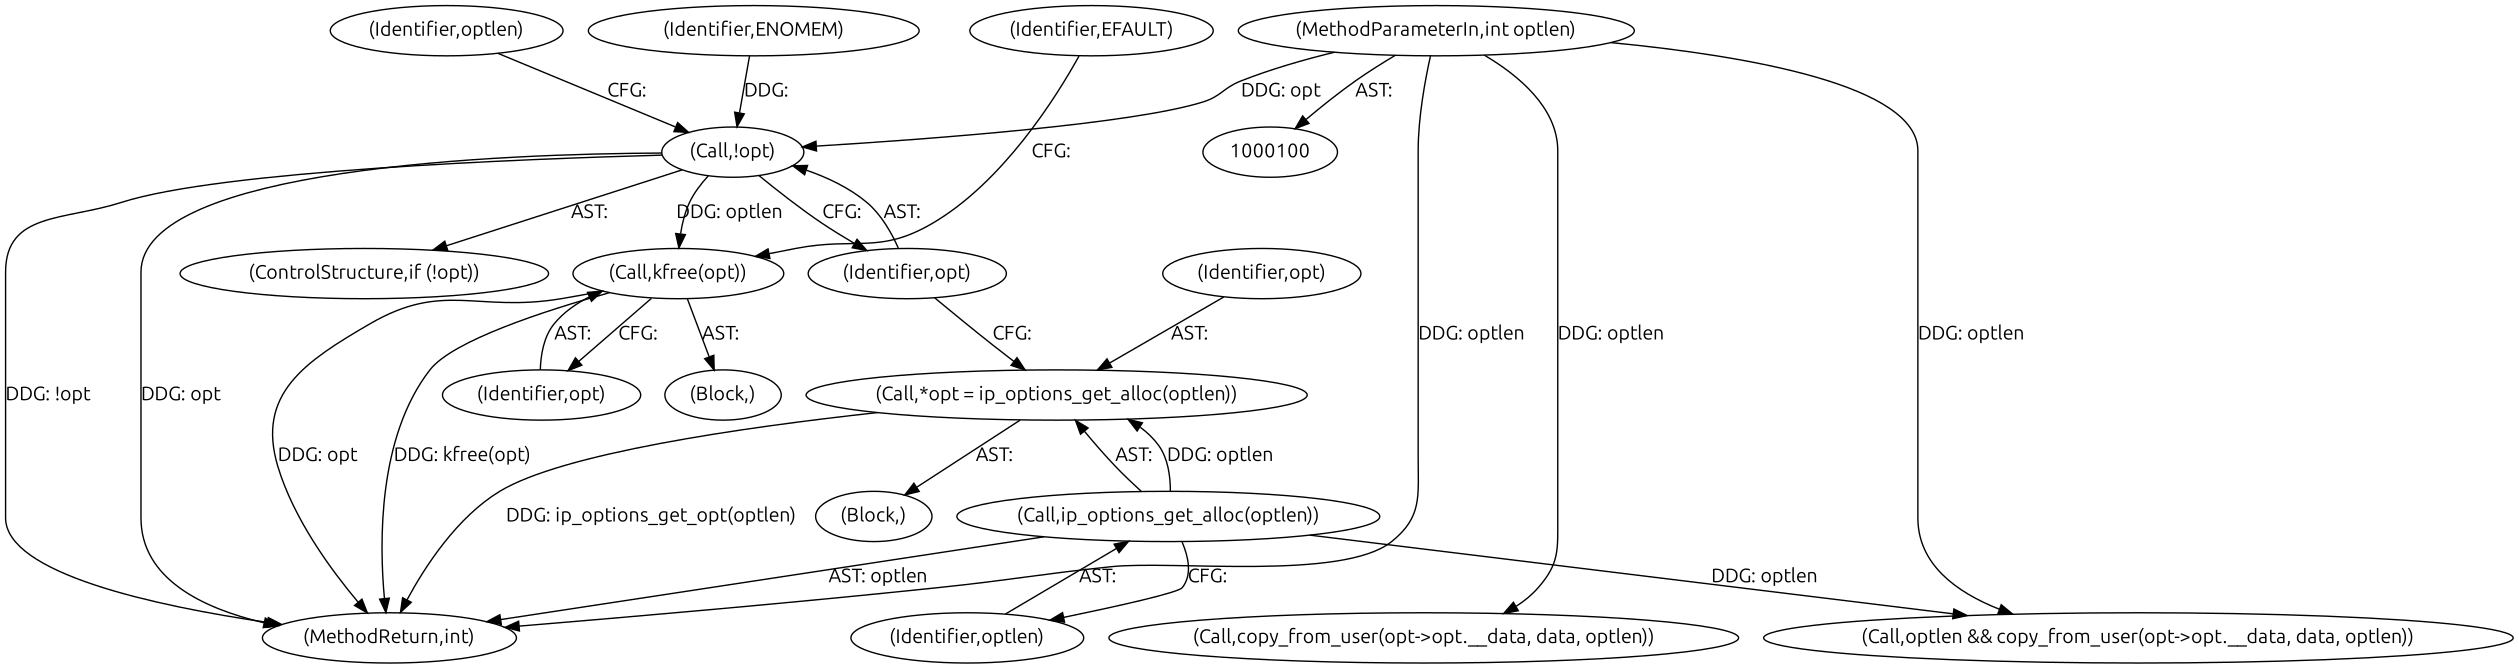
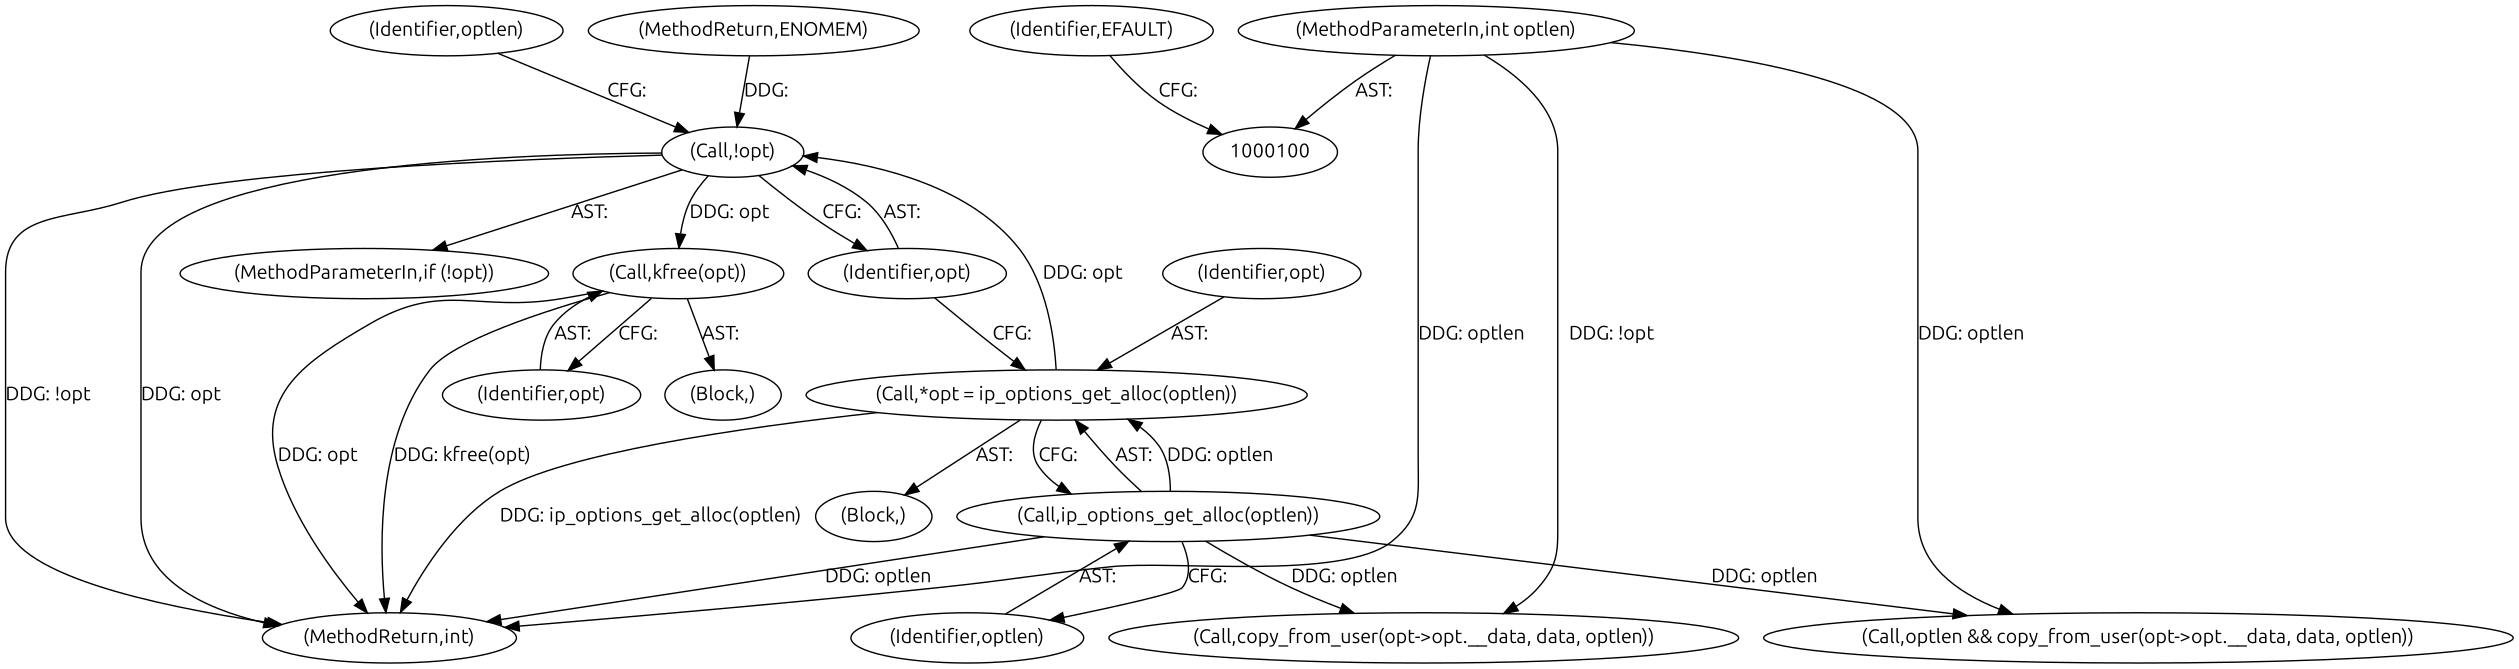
node "(Identifier,ENOMEM)": label "(Identifier,ENOMEM)" -> "(MethodReturn,ENOMEM)"
edge "(MethodParameterIn,int optlen)" -> "(Call,!opt)": now "(Call,*opt = ip_options_get_alloc(optlen))" -> "(Call,!opt)"
edge "(Identifier,EFAULT)" -> "(Call,kfree(opt))": now "(Identifier,EFAULT)" -> "1000100"
edge "(Call,!opt)" -> "(Call,kfree(opt))": label "DDG: optlen" -> "DDG: opt"
node "(ControlStructure,if (!opt))": label "(ControlStructure,if (!opt))" -> "(MethodParameterIn,if (!opt))"
edge "(MethodParameterIn,int optlen)" -> "(Call,copy_from_user(opt->opt.__data, data, optlen))": label "DDG: optlen" -> "DDG: !opt"
edge "(Call,*opt = ip_options_get_alloc(optlen))" -> "(Call,ip_options_get_alloc(optlen))": added, label "CFG:"
edge "(Call,*opt = ip_options_get_alloc(optlen))" -> "(MethodReturn,int)": label "DDG: ip_options_get_opt(optlen)" -> "DDG: ip_options_get_alloc(optlen)"
edge "(Call,ip_options_get_alloc(optlen))" -> "(MethodReturn,int)": label "AST: optlen" -> "DDG: optlen"
edge "(Call,ip_options_get_alloc(optlen))" -> "(Call,copy_from_user(opt->opt.__data, data, optlen))": added, label "DDG: optlen"
